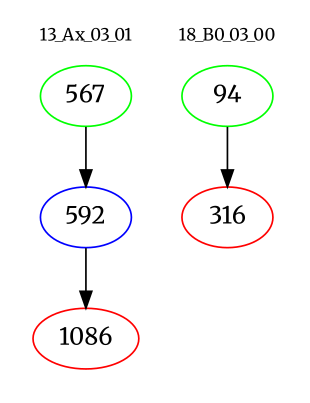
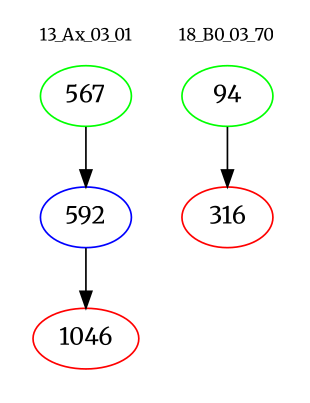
cluster "18_B0_03_00": label "18_B0_03_00" -> "18_B0_03_70"
node "1086": label "1086" -> "1046"
